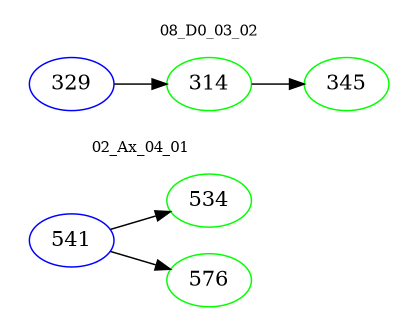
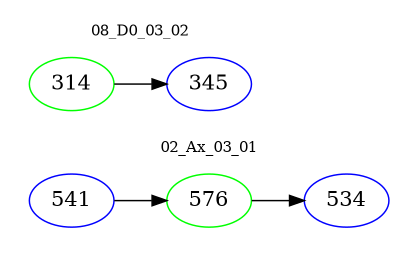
node "329": removed
node "345": color green -> blue
cluster "02_Ax_04_01": label "02_Ax_04_01" -> "02_Ax_03_01"
node "534": color green -> blue
edge "541" -> "534": now "576" -> "534"
